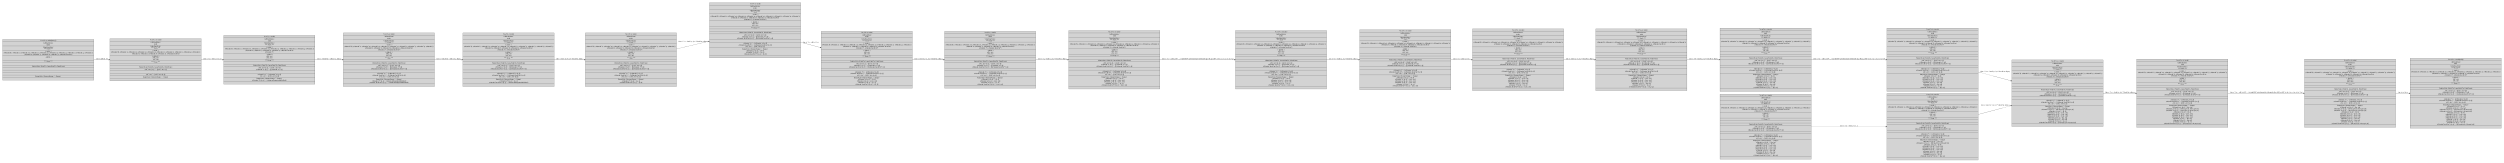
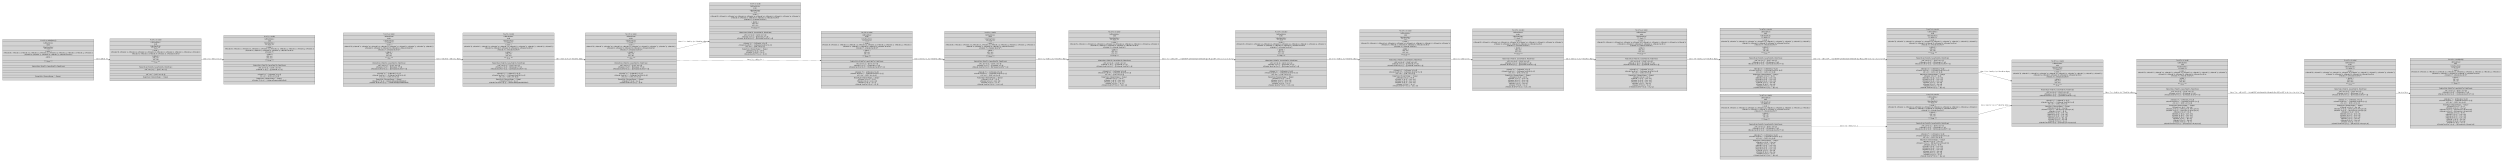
edge "No.6(N7 @ main)" -> "No.7(N8 @ main)": now "No.5(N6 @ main)" -> "No.7(N8 @ main)"
edge "No.2(N3 @ main)" -> "No.3(N4 @ main)": removed, label "Line 0: %localVar = alloca i32, align 4"
